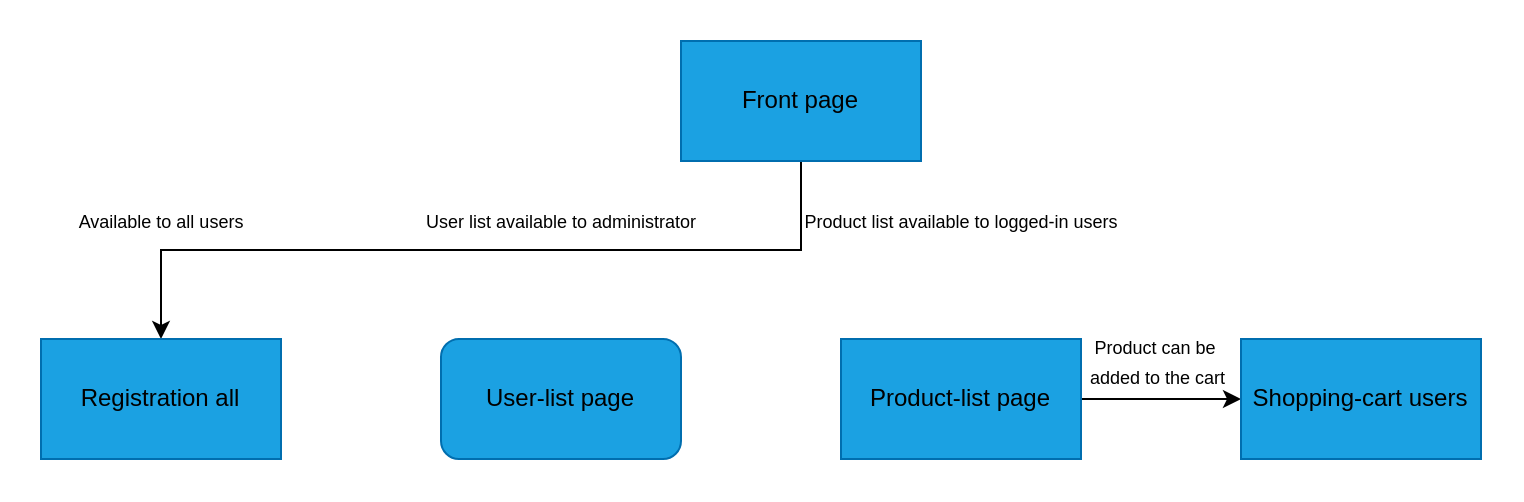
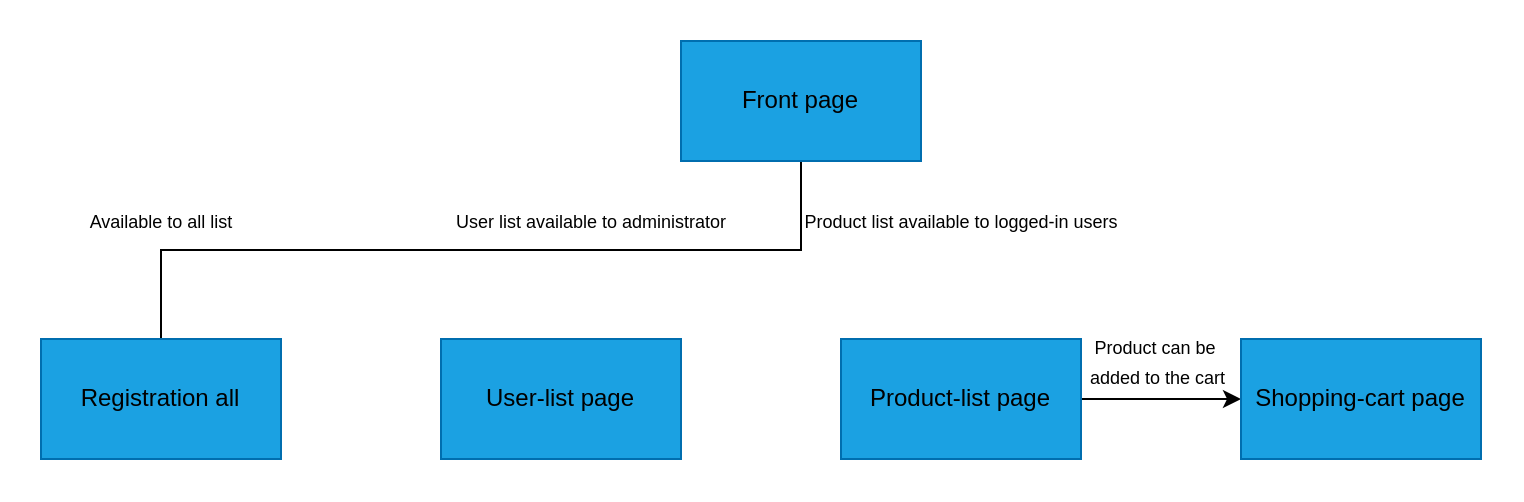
node "Available to all users": label "Available to all users" -> "Available to all list"
node "User list available to administrator": moved (561, 221) -> (591, 221)
edge "Front page" -> "Registration all": arrowhead classic -> none
node "User-list page": shape rounded rectangle -> rectangle
node "Shopping-cart users": label "Shopping-cart users" -> "Shopping-cart page"
